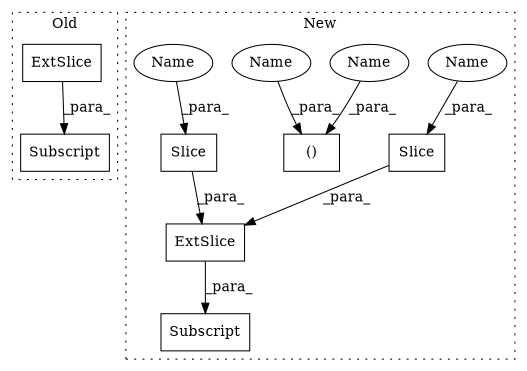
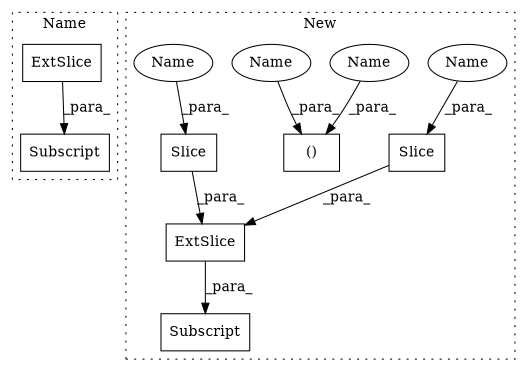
cluster "Old": label "Old" -> "Name"
